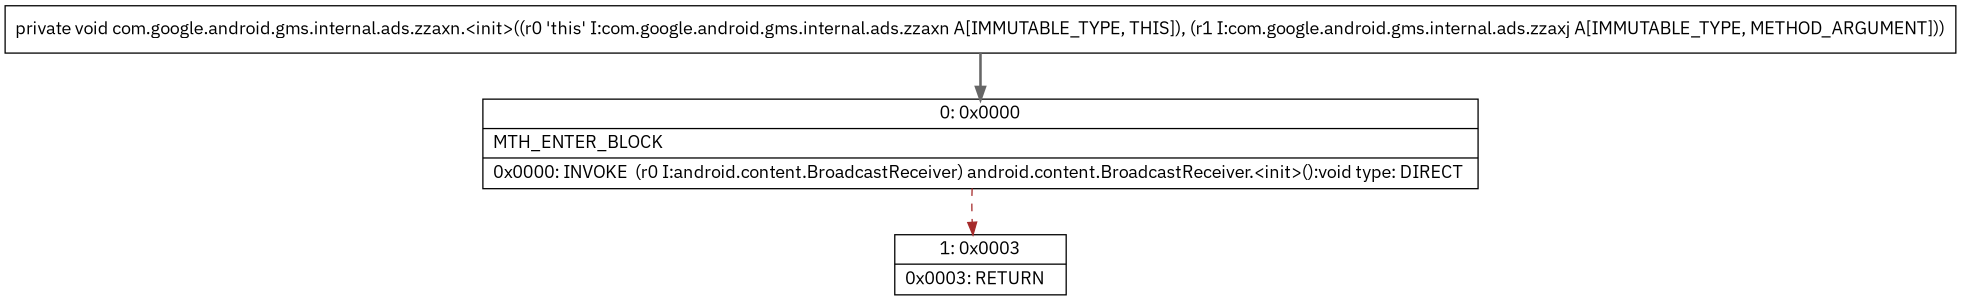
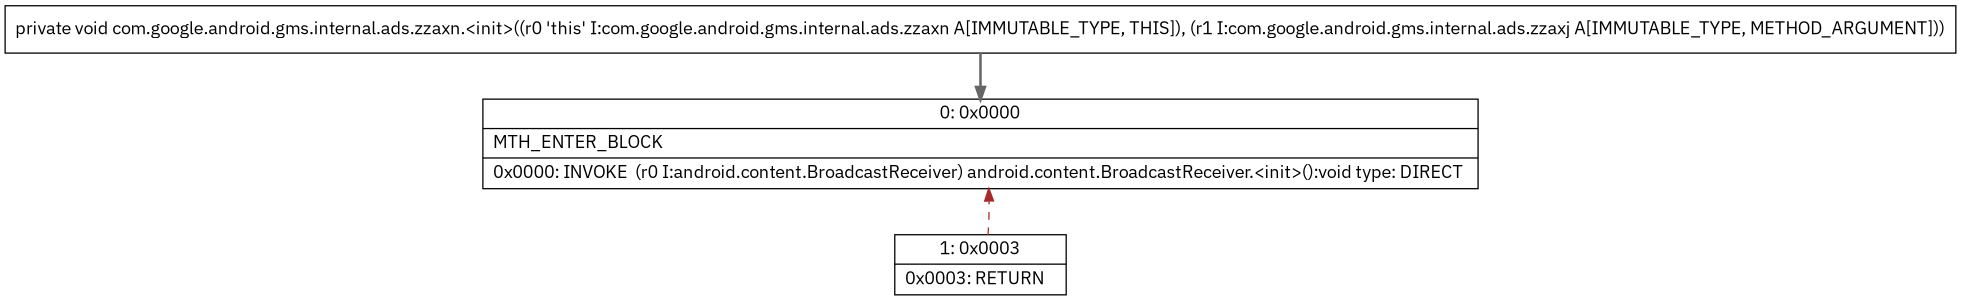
edge "0: 0x0000" -> "1: 0x0003": reversed
